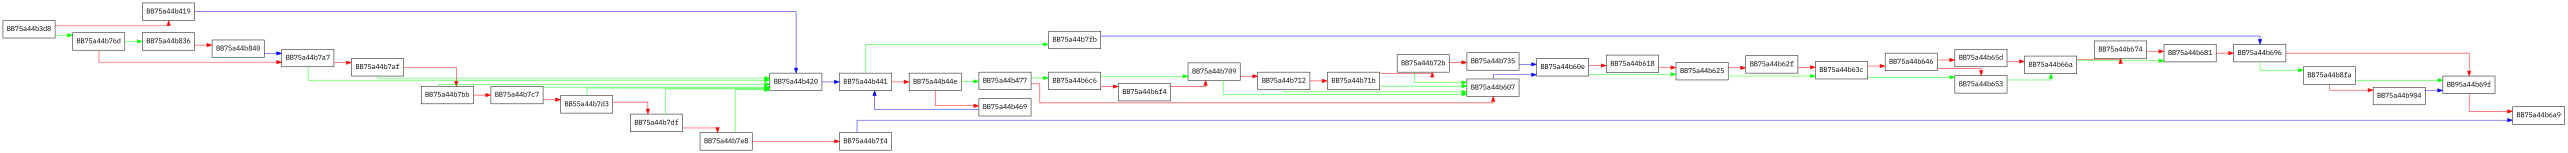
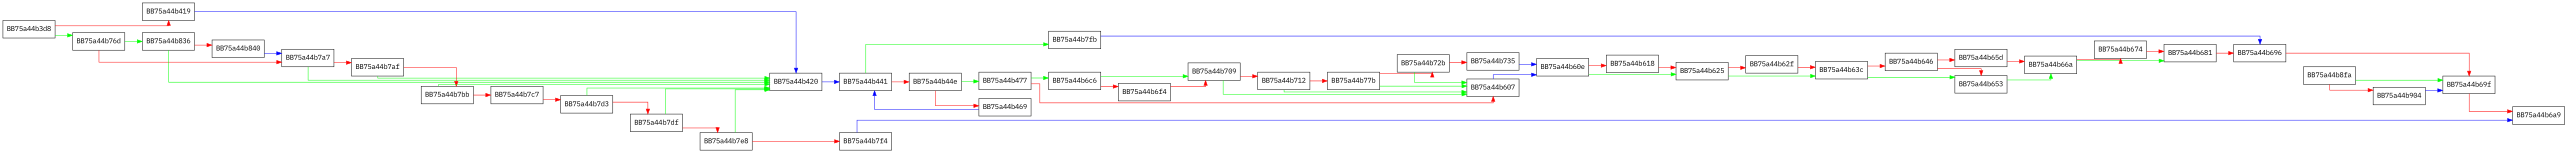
edge "BB75a44b696" -> "BB75a44b8fa": removed
node "BB75a44b71b": label "BB75a44b71b" -> "BB75a44b77b"
node "BB95a44b69f": label "BB95a44b69f" -> "BB75a44b69f"
edge "BB75a44b7c7" -> "BB75a44b420": now "BB75a44b836" -> "BB75a44b420"
node "BB55a44b7d3": label "BB55a44b7d3" -> "BB75a44b7d3"
